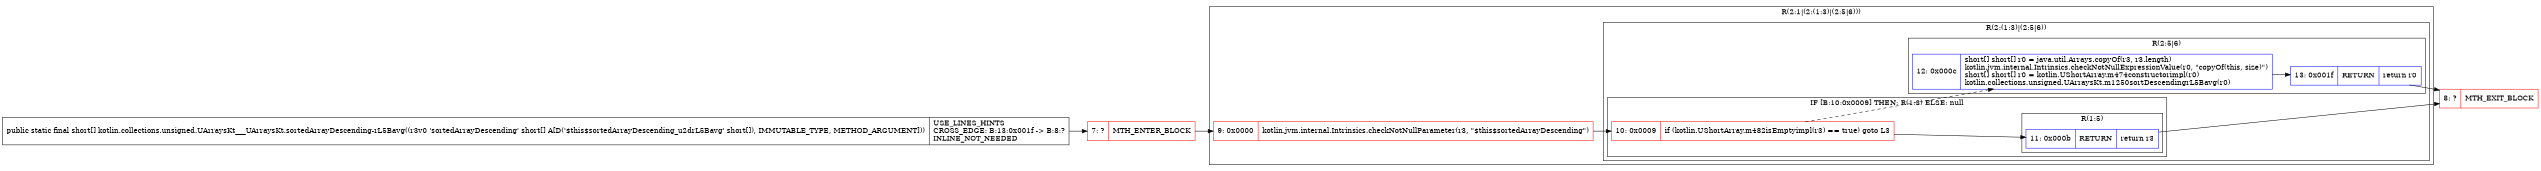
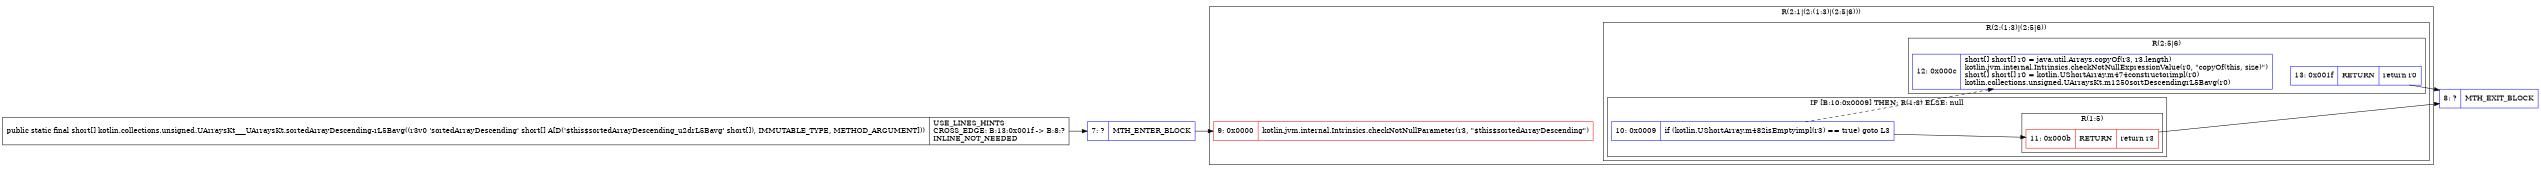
edge "12: 0x000c" -> "13: 0x001f": removed
node "8: ?": color red -> blue
node "7: ?": color red -> blue
edge "9: 0x0000" -> "10: 0x0009": removed
node "10: 0x0009": color red -> blue
node "11: 0x000b": color blue -> red
